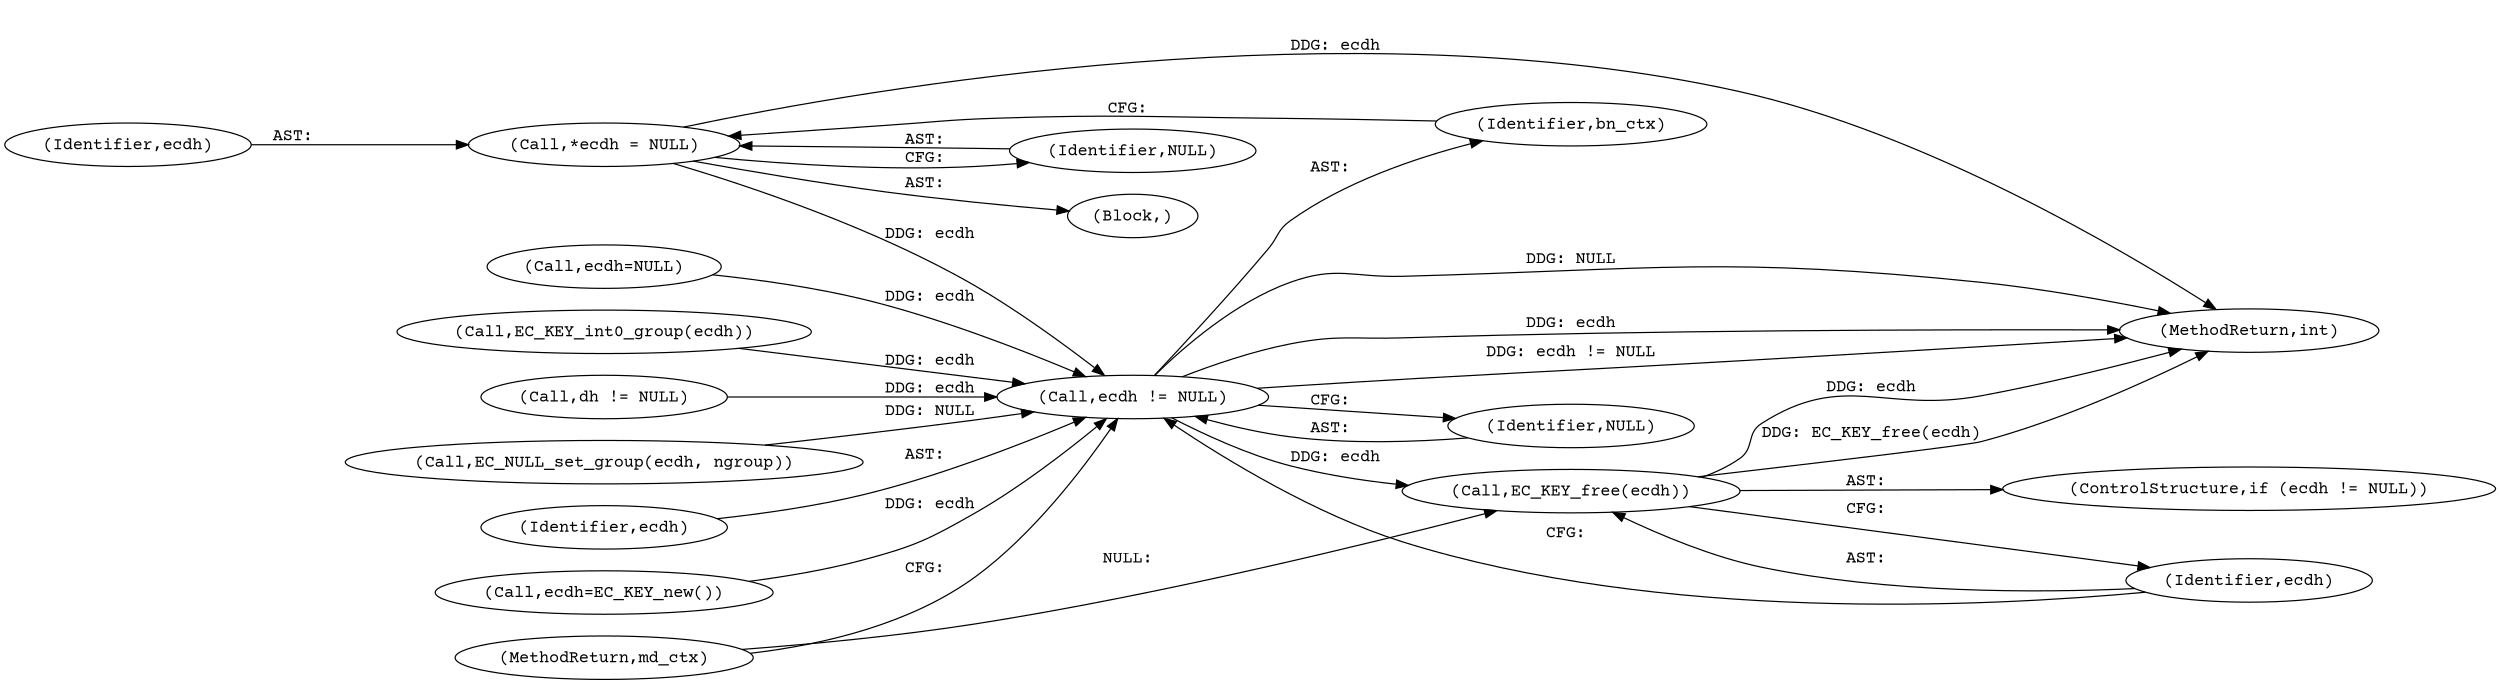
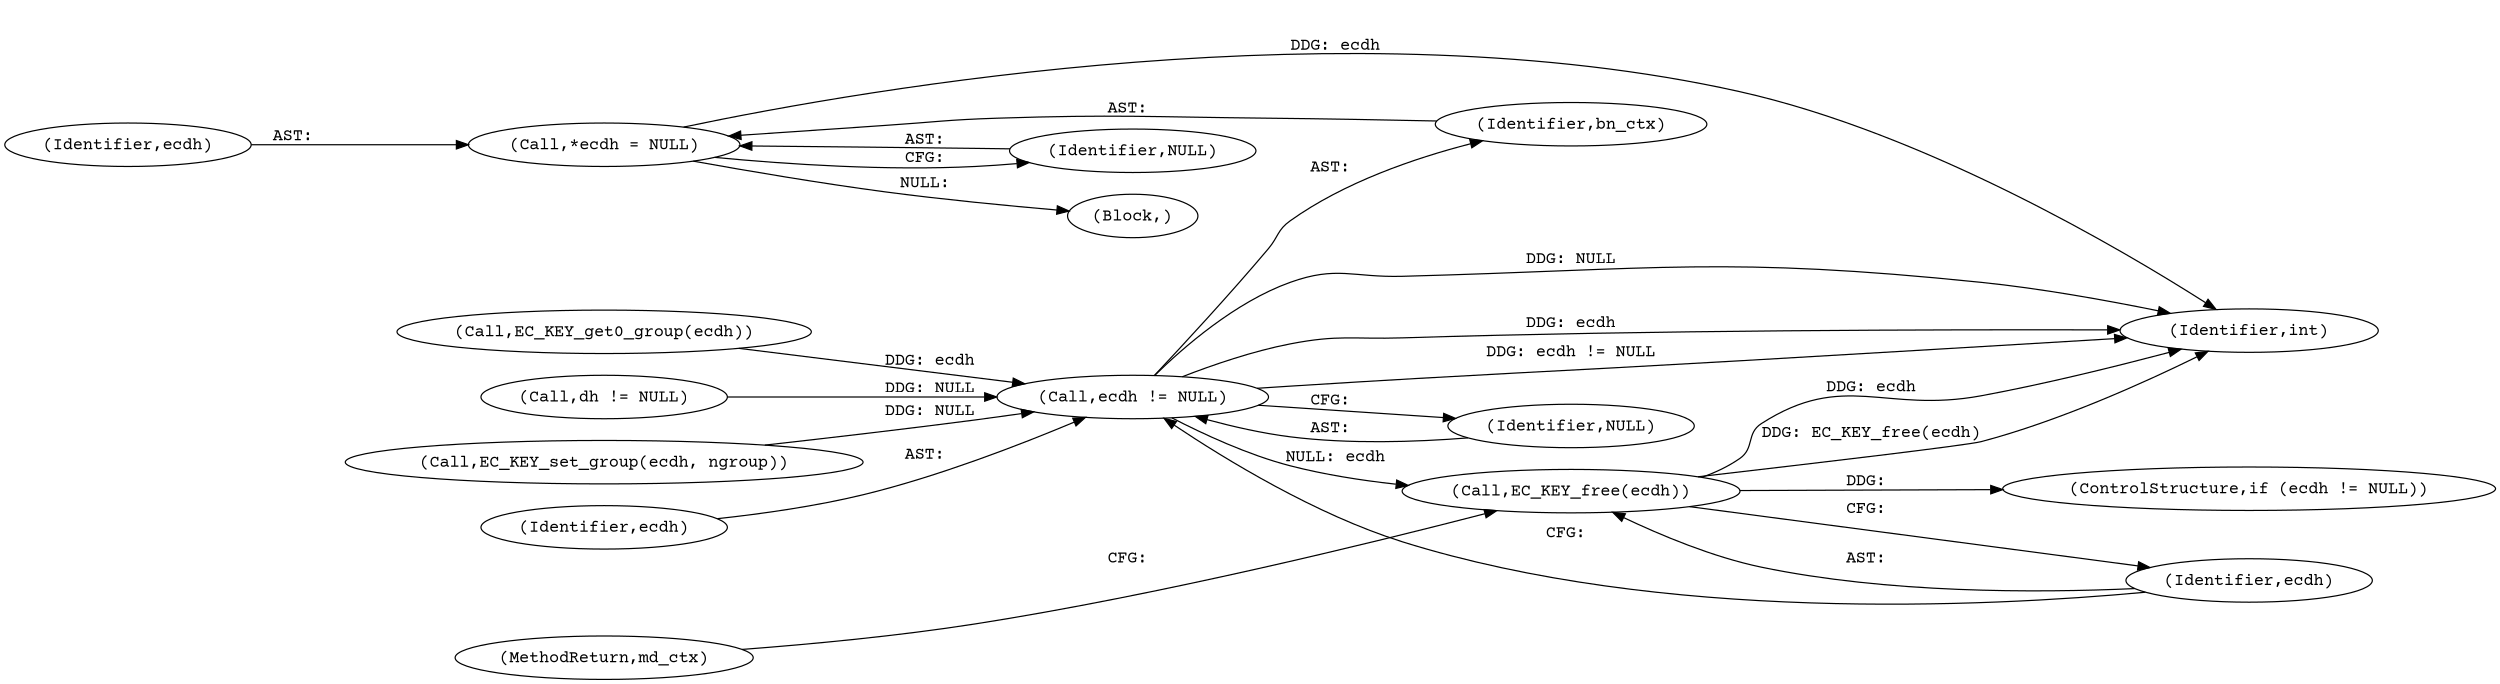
edge "(Identifier,bn_ctx)" -> "(Call,*ecdh = NULL)": label "CFG: " -> "AST: "
edge "(Call,*ecdh = NULL)" -> "(Block,)": label "AST: " -> "NULL: "
edge "(Call,*ecdh = NULL)" -> "(Call,ecdh != NULL)": removed, label "DDG: ecdh"
node "(Call,ecdh=NULL)": removed
node "(MethodReturn,int)": label "(MethodReturn,int)" -> "(Identifier,int)"
node "(Call,EC_KEY_int0_group(ecdh))": label "(Call,EC_KEY_int0_group(ecdh))" -> "(Call,EC_KEY_get0_group(ecdh))"
edge "(Call,dh != NULL)" -> "(Call,ecdh != NULL)": label "DDG: ecdh" -> "DDG: NULL"
edge "(Call,ecdh != NULL)" -> "(Call,EC_KEY_free(ecdh))": label "DDG: ecdh" -> "NULL: ecdh"
node "(Call,EC_NULL_set_group(ecdh, ngroup))": label "(Call,EC_NULL_set_group(ecdh, ngroup))" -> "(Call,EC_KEY_set_group(ecdh, ngroup))"
edge "(Call,EC_KEY_free(ecdh))" -> "(ControlStructure,if (ecdh != NULL))": label "AST: " -> "DDG: "
edge "(MethodReturn,md_ctx)" -> "(Call,EC_KEY_free(ecdh))": label "NULL: " -> "CFG: "
edge "(MethodReturn,md_ctx)" -> "(Call,ecdh != NULL)": removed, label "CFG:"
node "(Call,ecdh=EC_KEY_new())": removed
